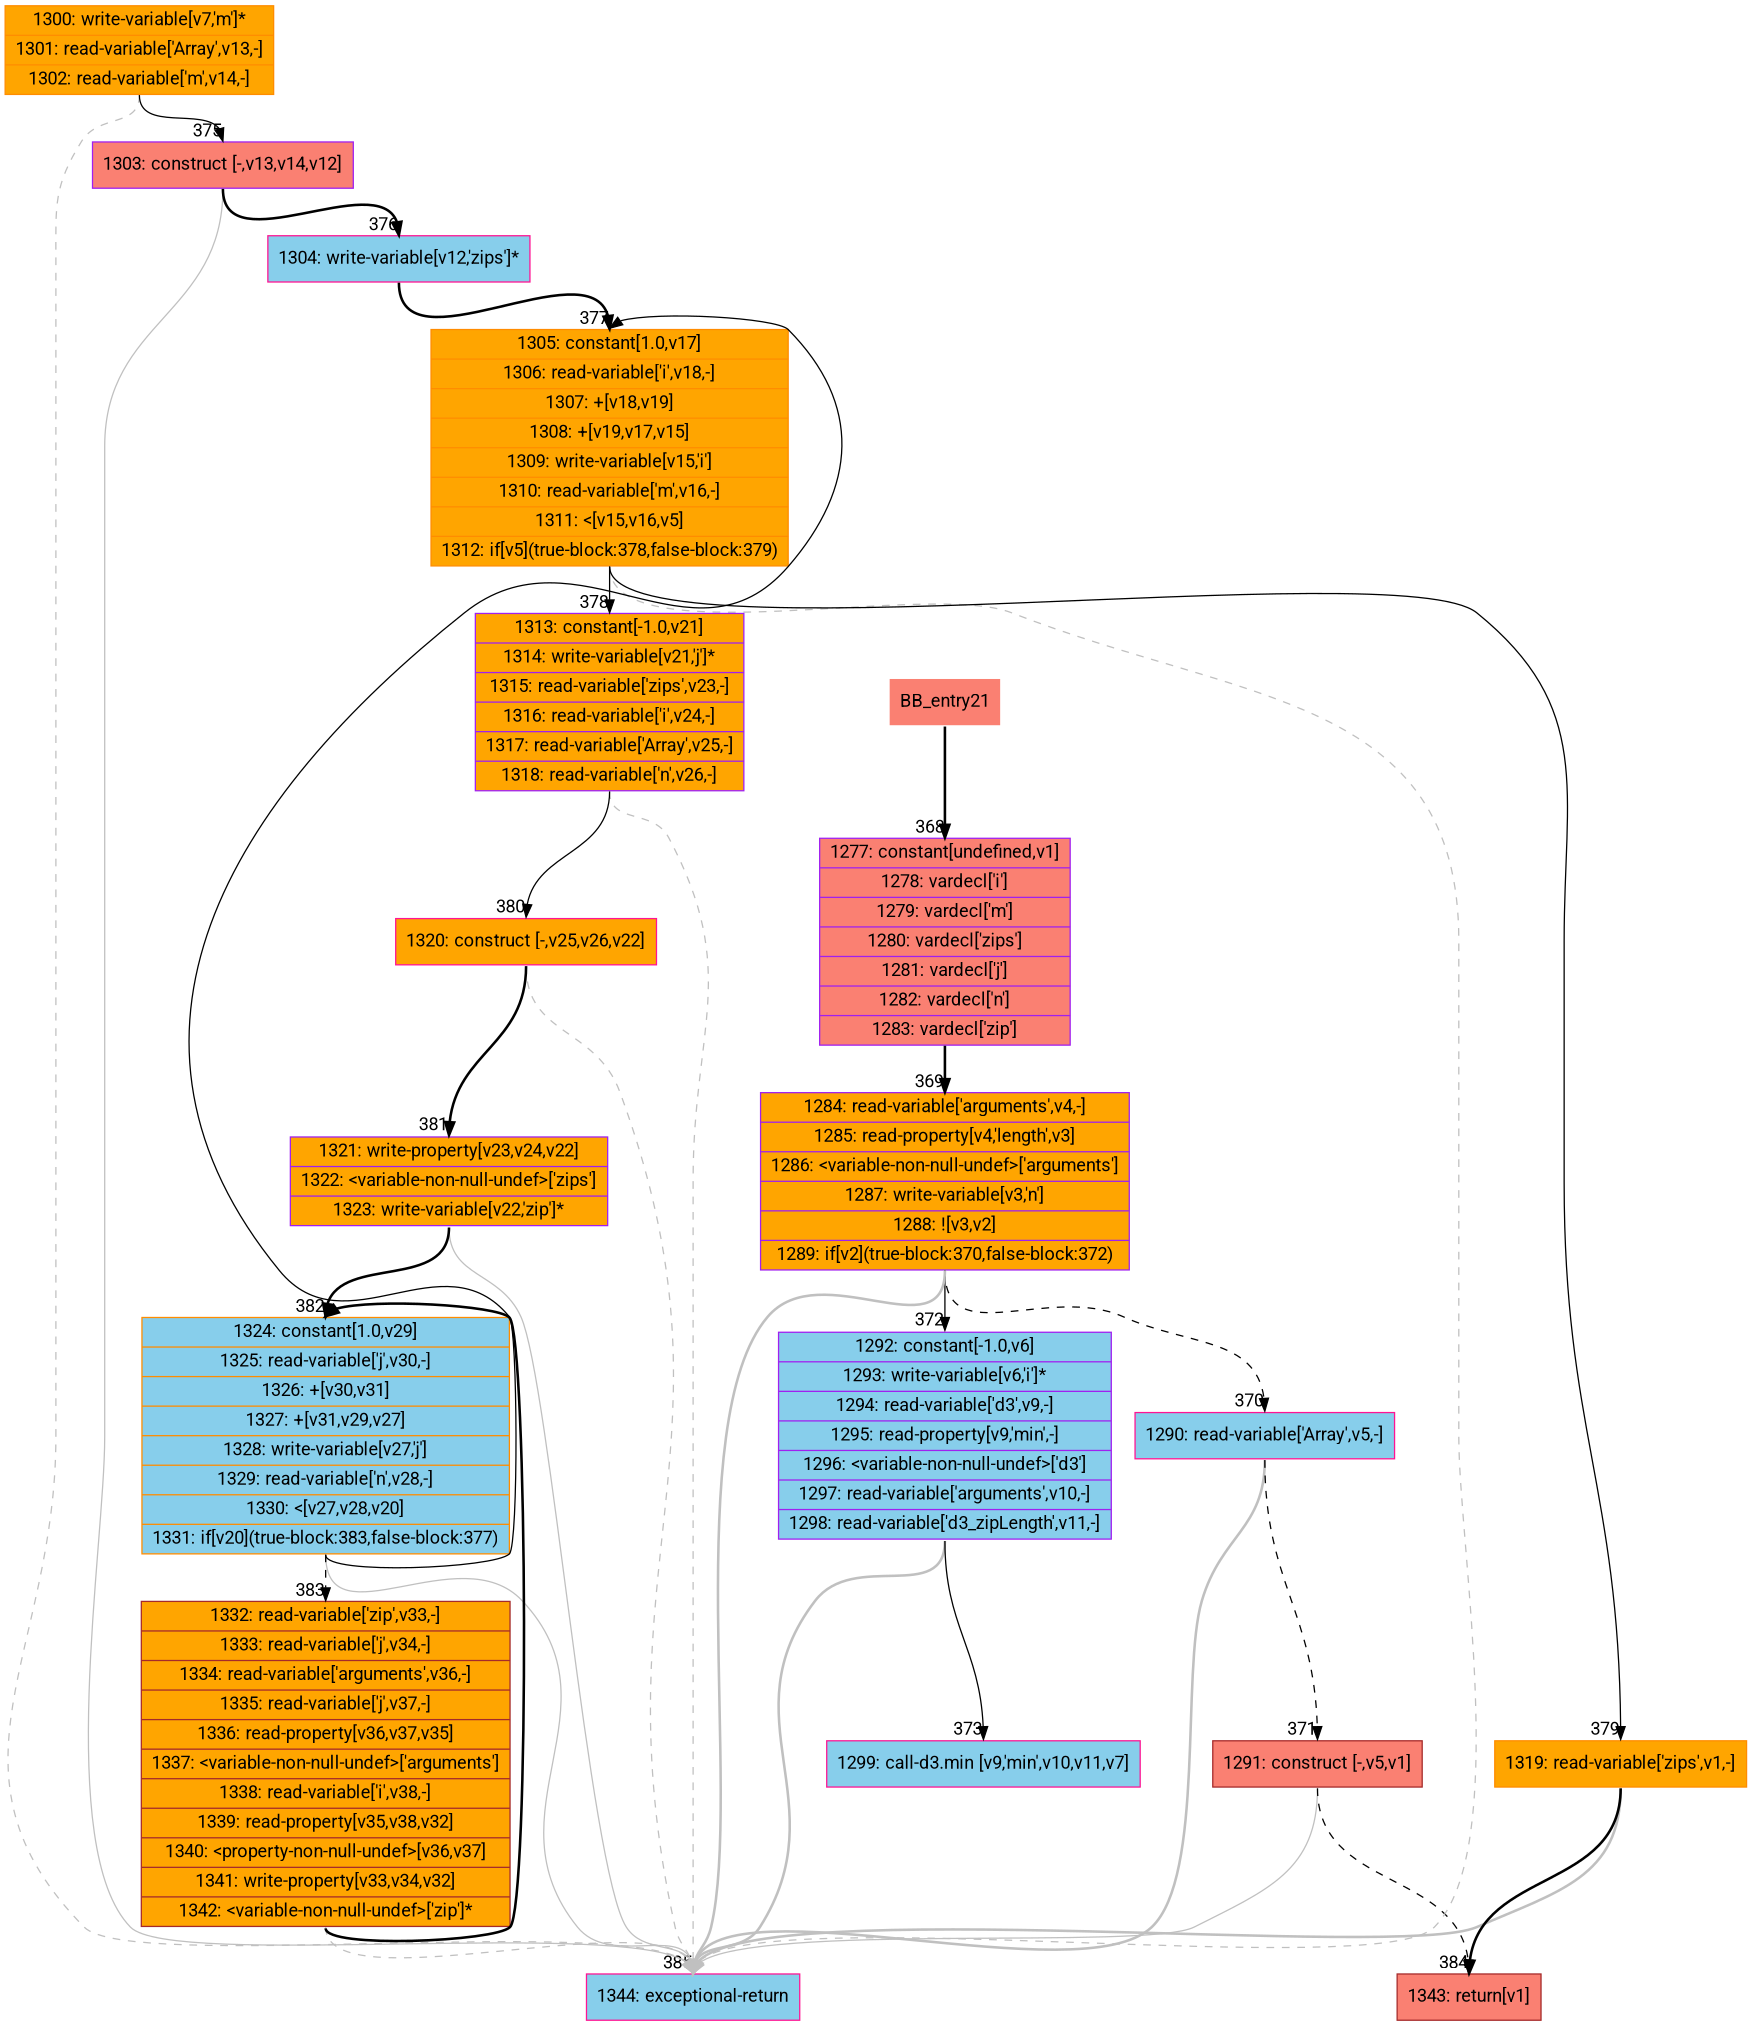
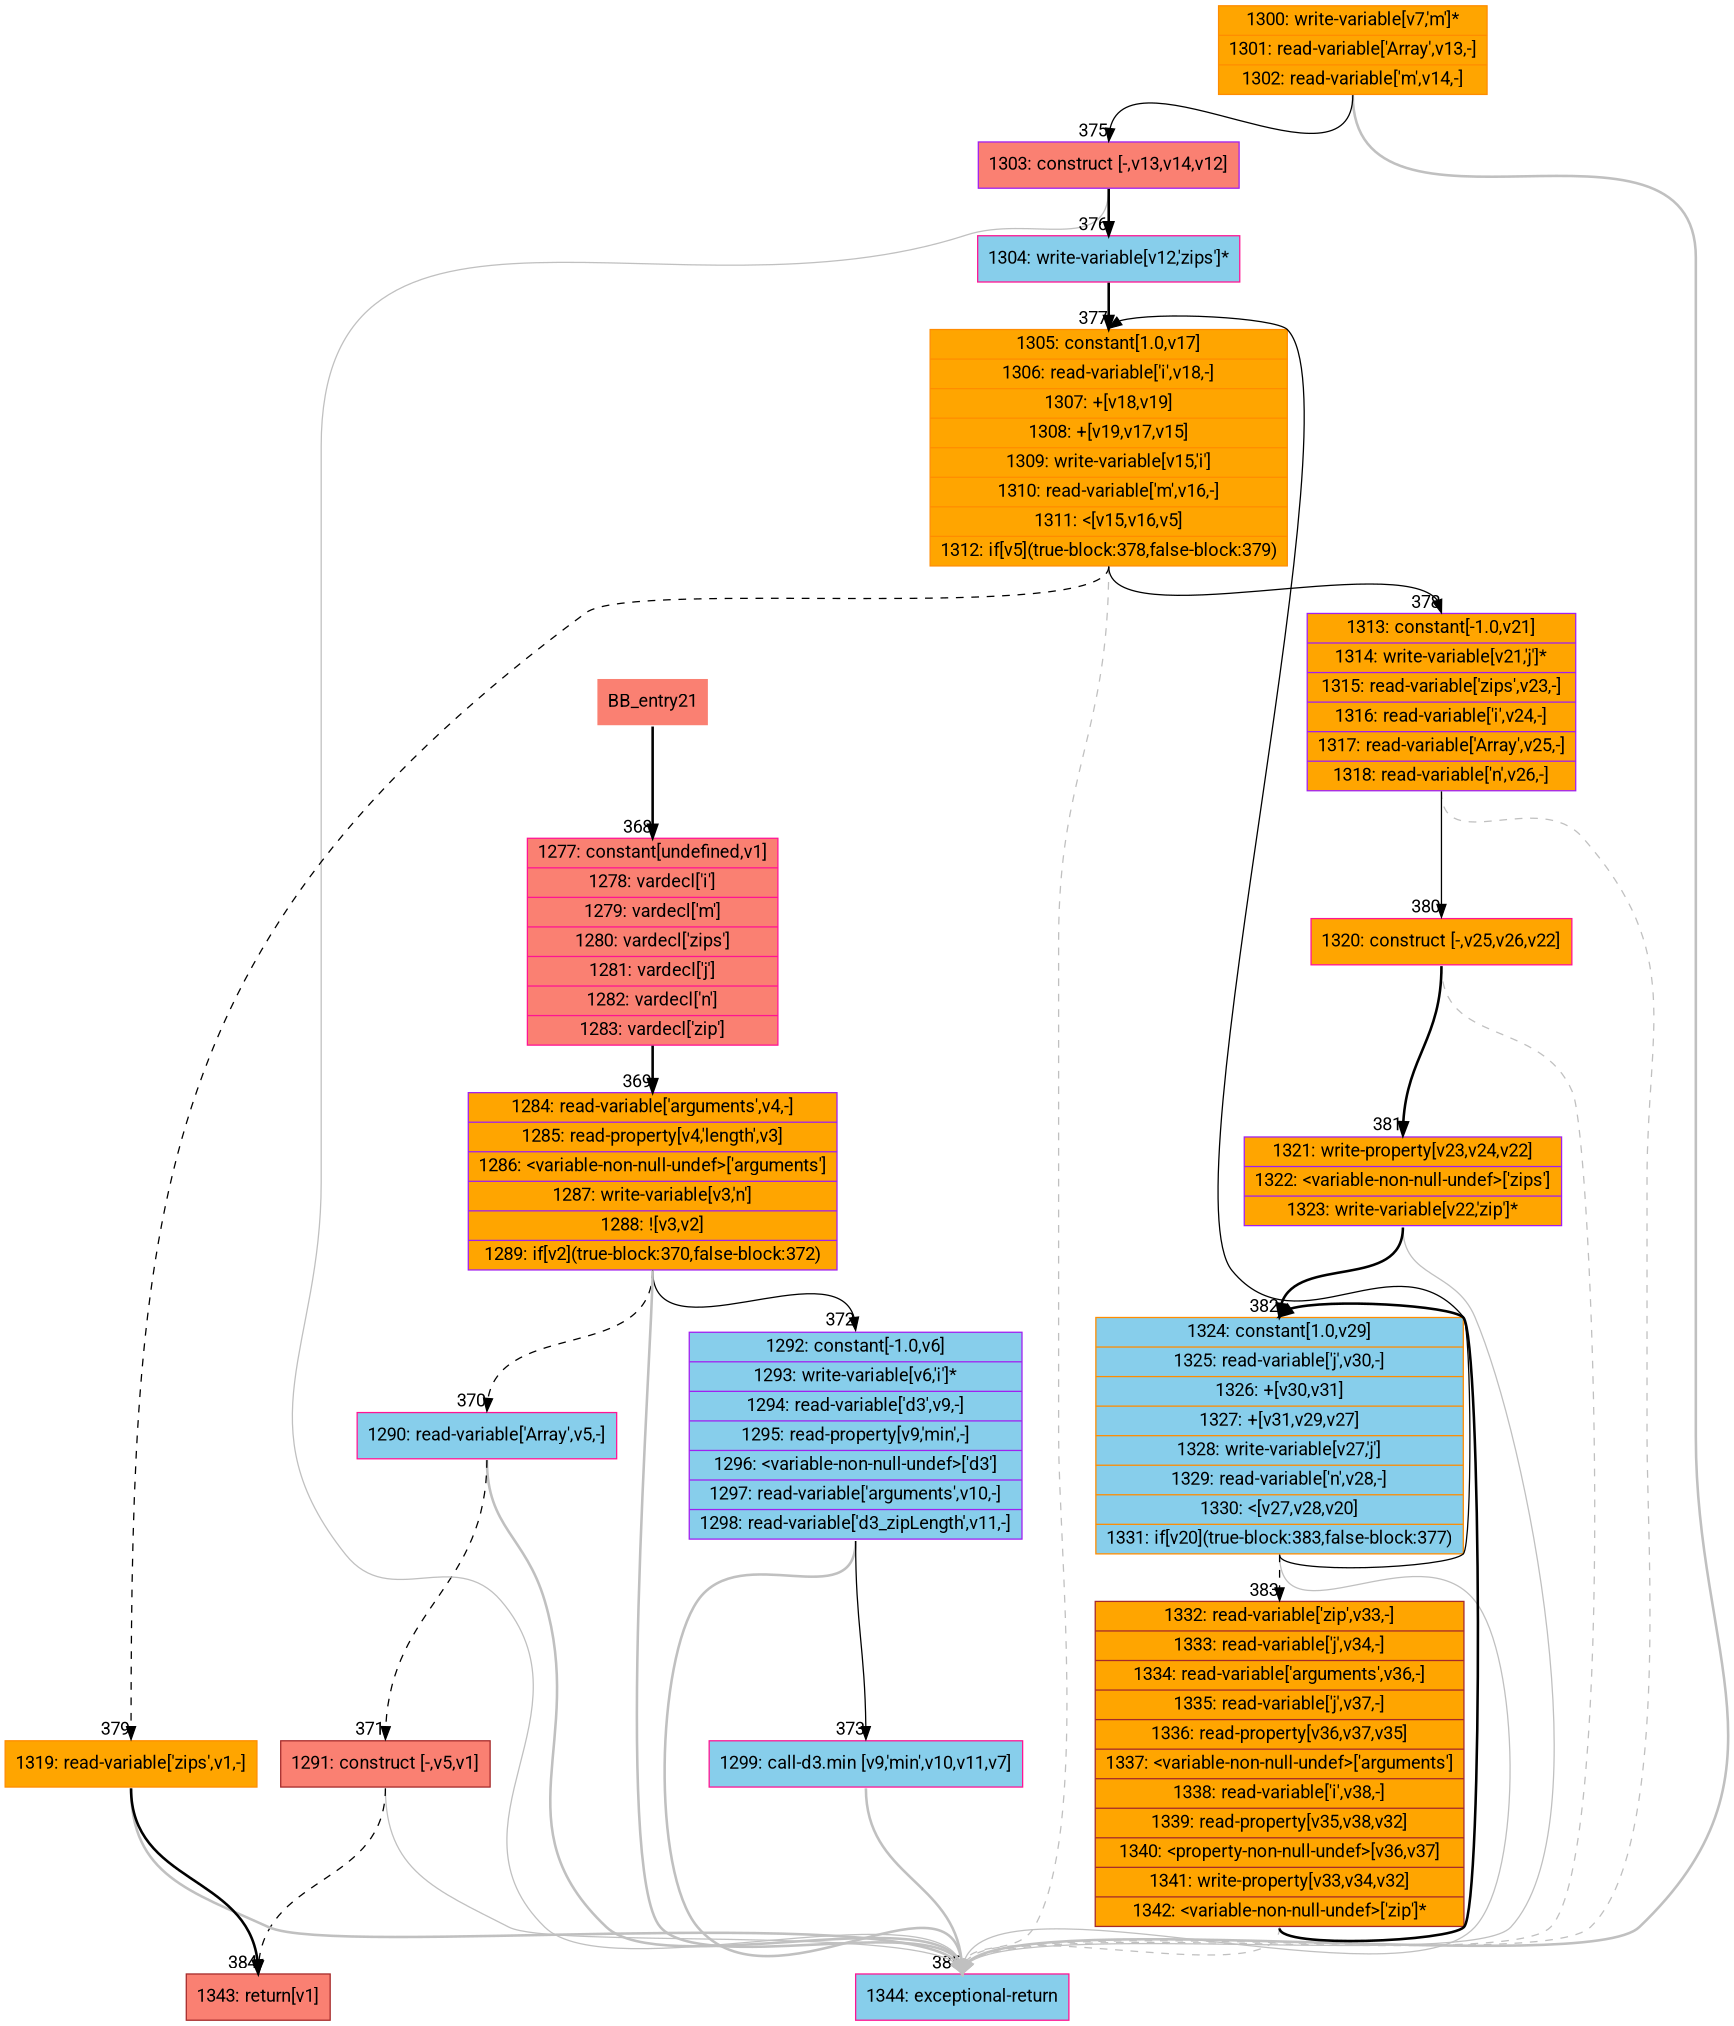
edge "1305: constant[1.0,v17]" -> "1319: read-variable['zips',v1,-]": style solid -> dashed
node "1277: constant[undefined,v1]": color purple -> deeppink
edge "1300: write-variable[v7,'m']*" -> "1344: exceptional-return": style dashed -> bold
edge "1299: call-d3.min [v9,'min',v10,v11,v7]" -> "1344: exceptional-return": added
